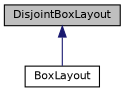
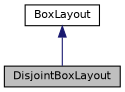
edge "BoxLayout" -> "DisjointBoxLayout": reversed
